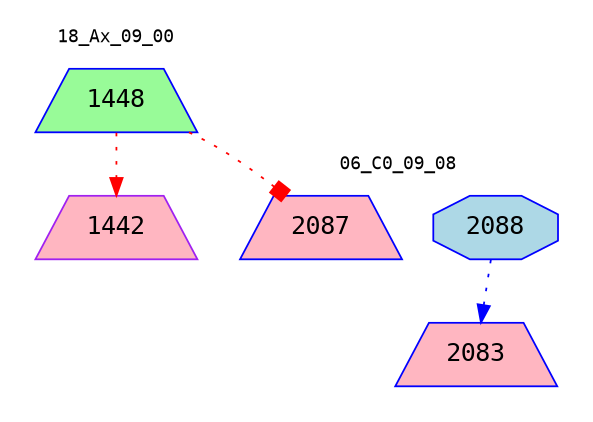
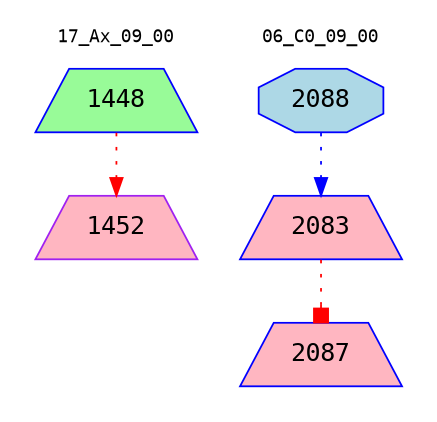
cluster "18_Ax_09_00": label "18_Ax_09_00" -> "17_Ax_09_00"
edge "1448" -> "2087": now "2083" -> "2087"
cluster "06_C0_09_08": label "06_C0_09_08" -> "06_C0_09_00"
node "1442": label "1442" -> "1452"
